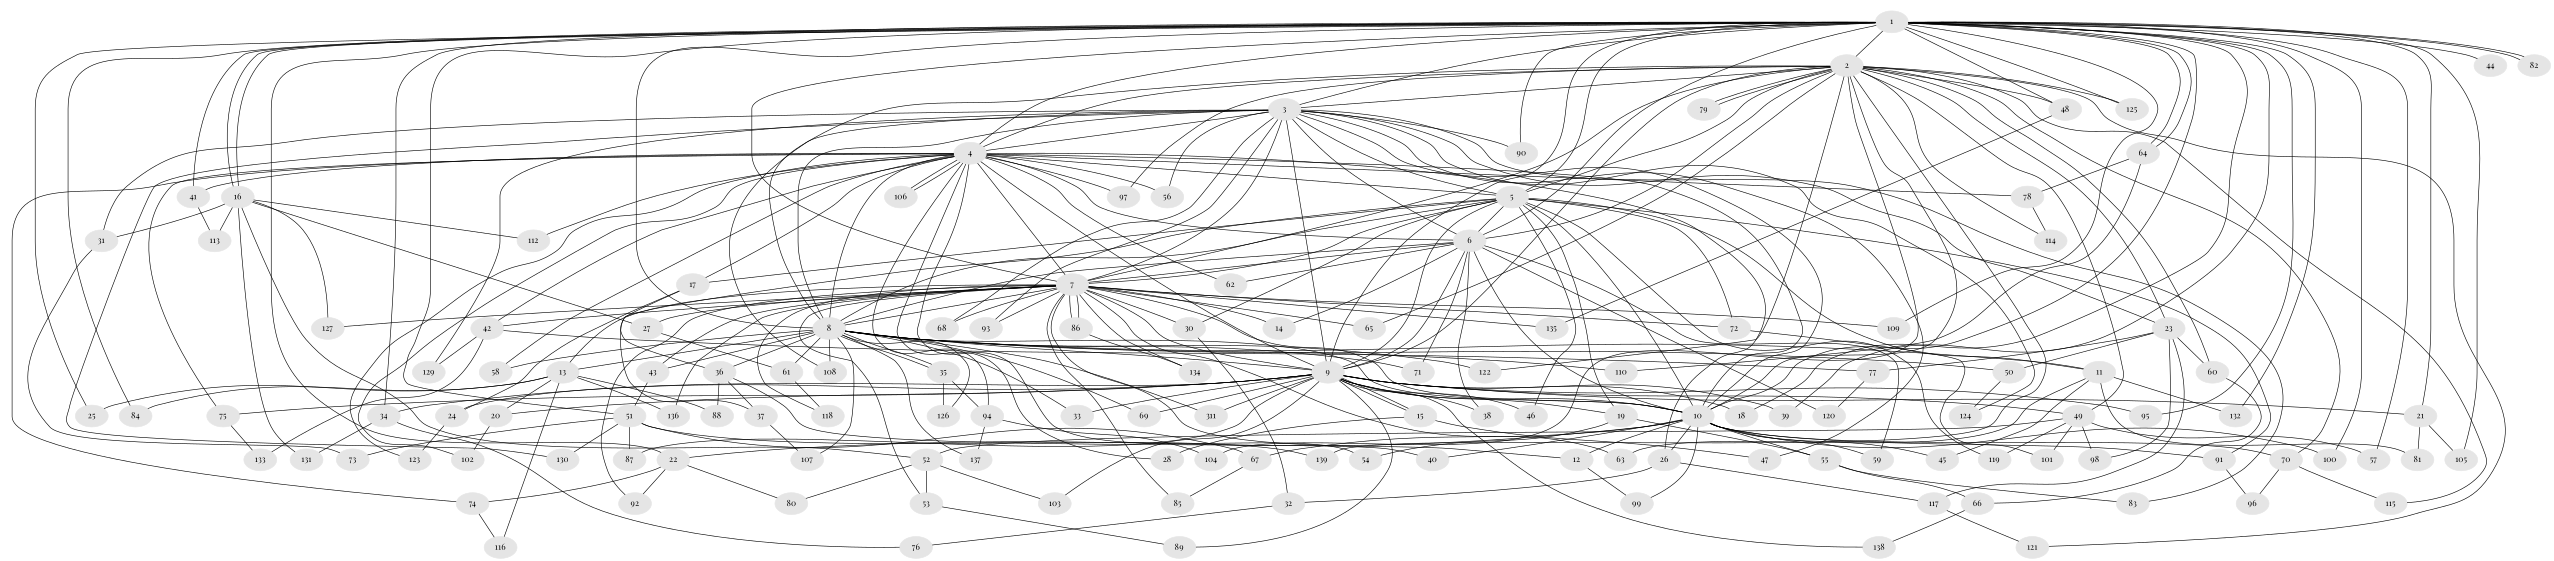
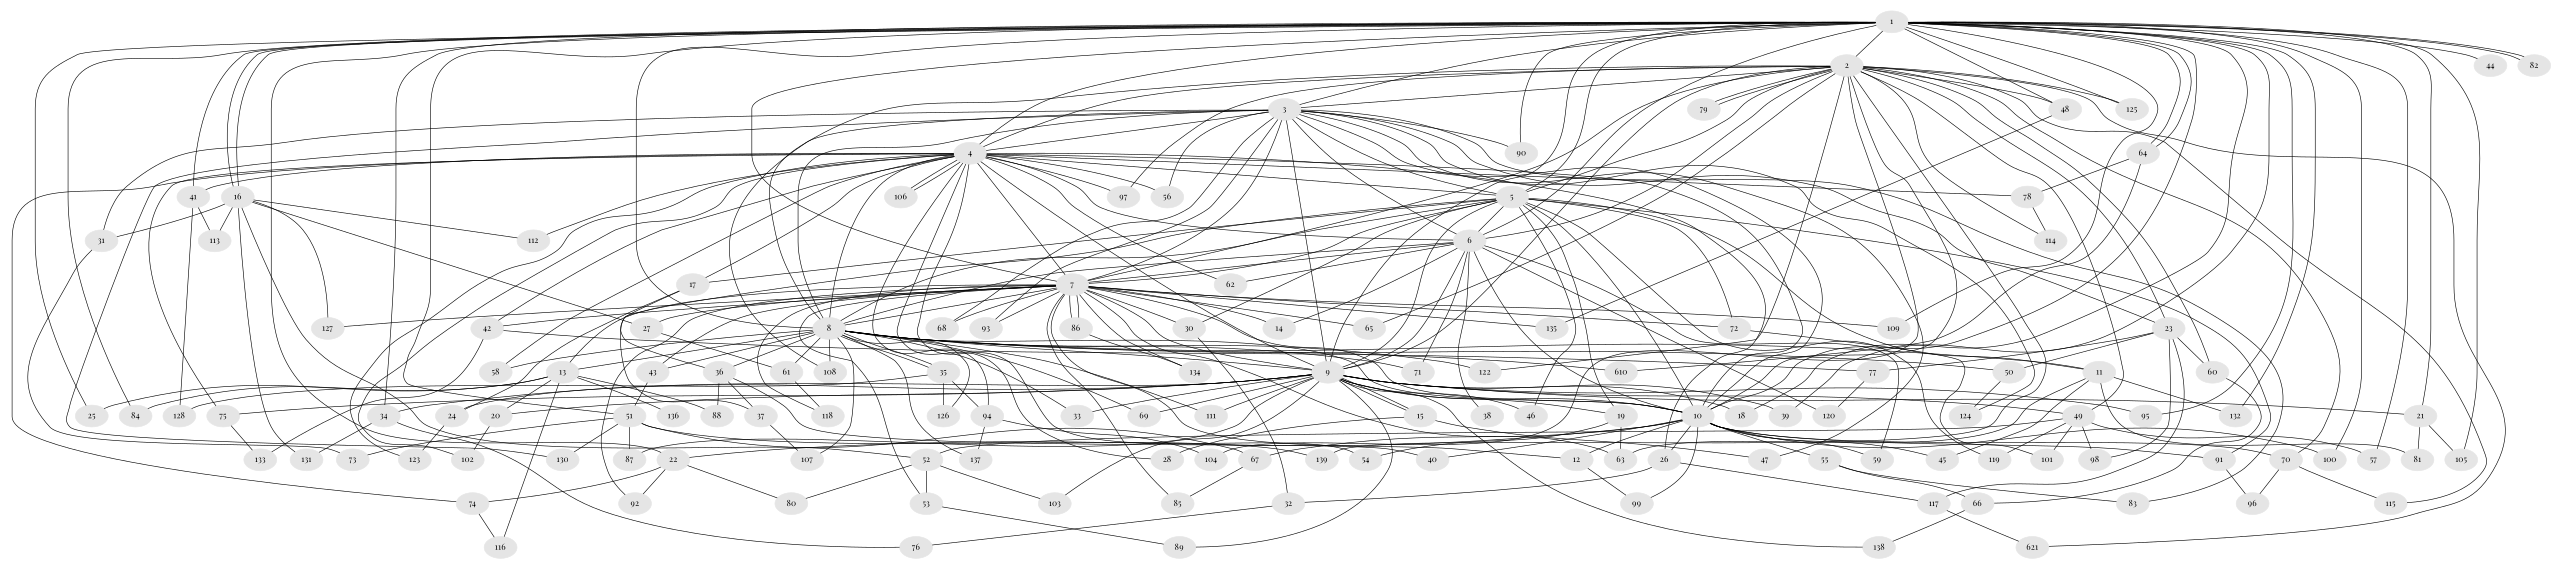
edge "7" -- "136": removed
node "129": removed
node "110": label "110" -> "610"
edge "9" -- "38": removed
node "128": added
node "311": label "311" -> "111"
edge "19" -- "55": now "19" -- "63"
node "121": label "121" -> "621"
